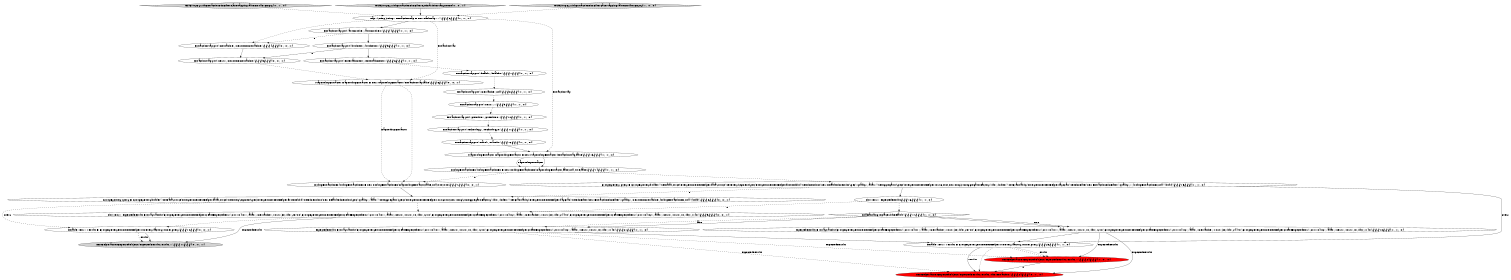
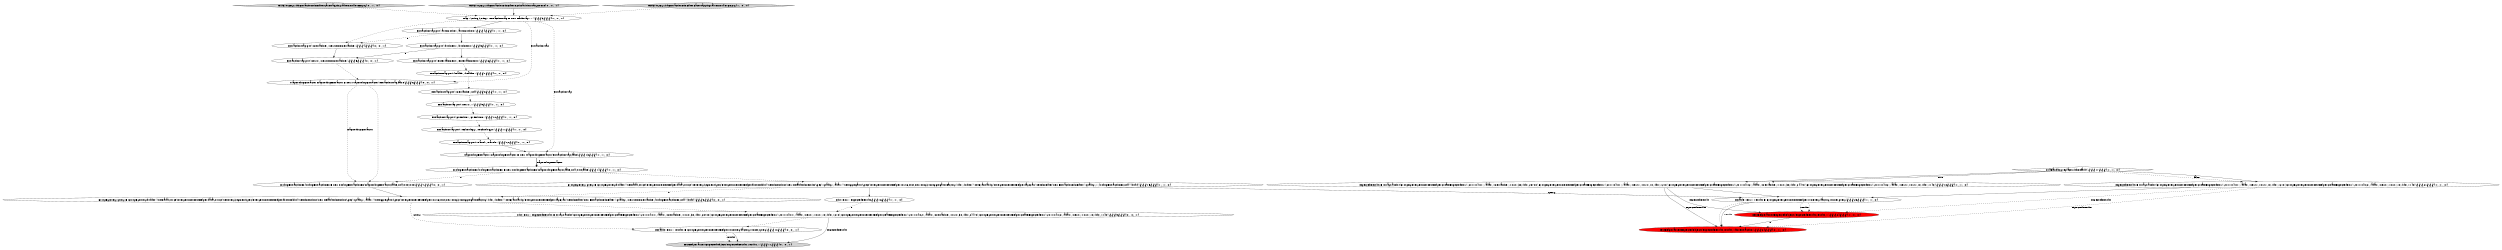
edge "List<Row> expectedResults@@@16@@@['1', '1', '0']" -> "NullHandling.replaceWithDefault()@@@17@@@['1', '1', '0']": removed
